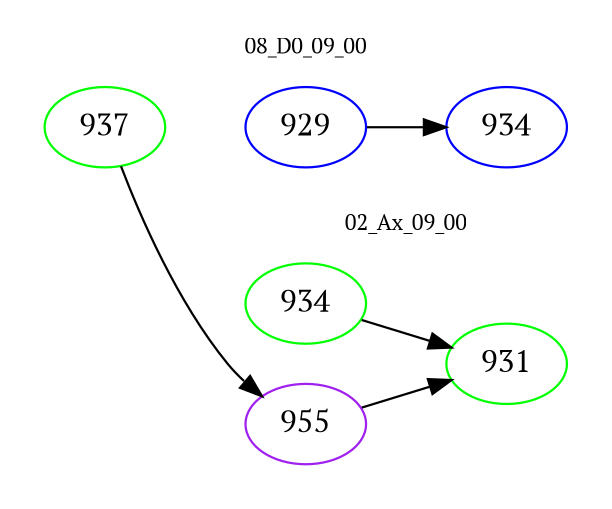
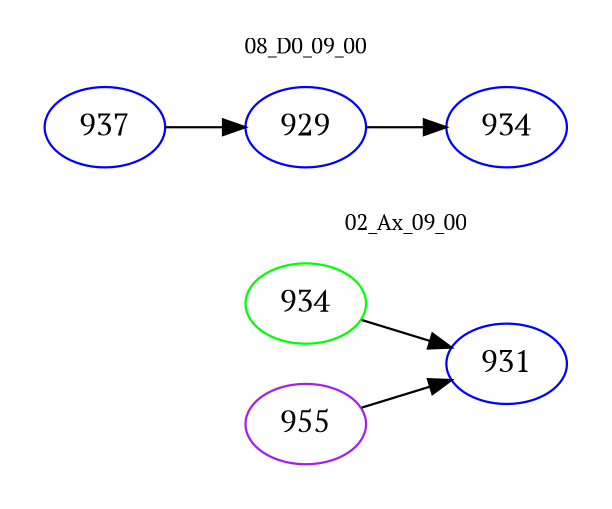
node "937": color green -> blue
edge "937" -> "955": now "937" -> "929"
node "931": color green -> blue
